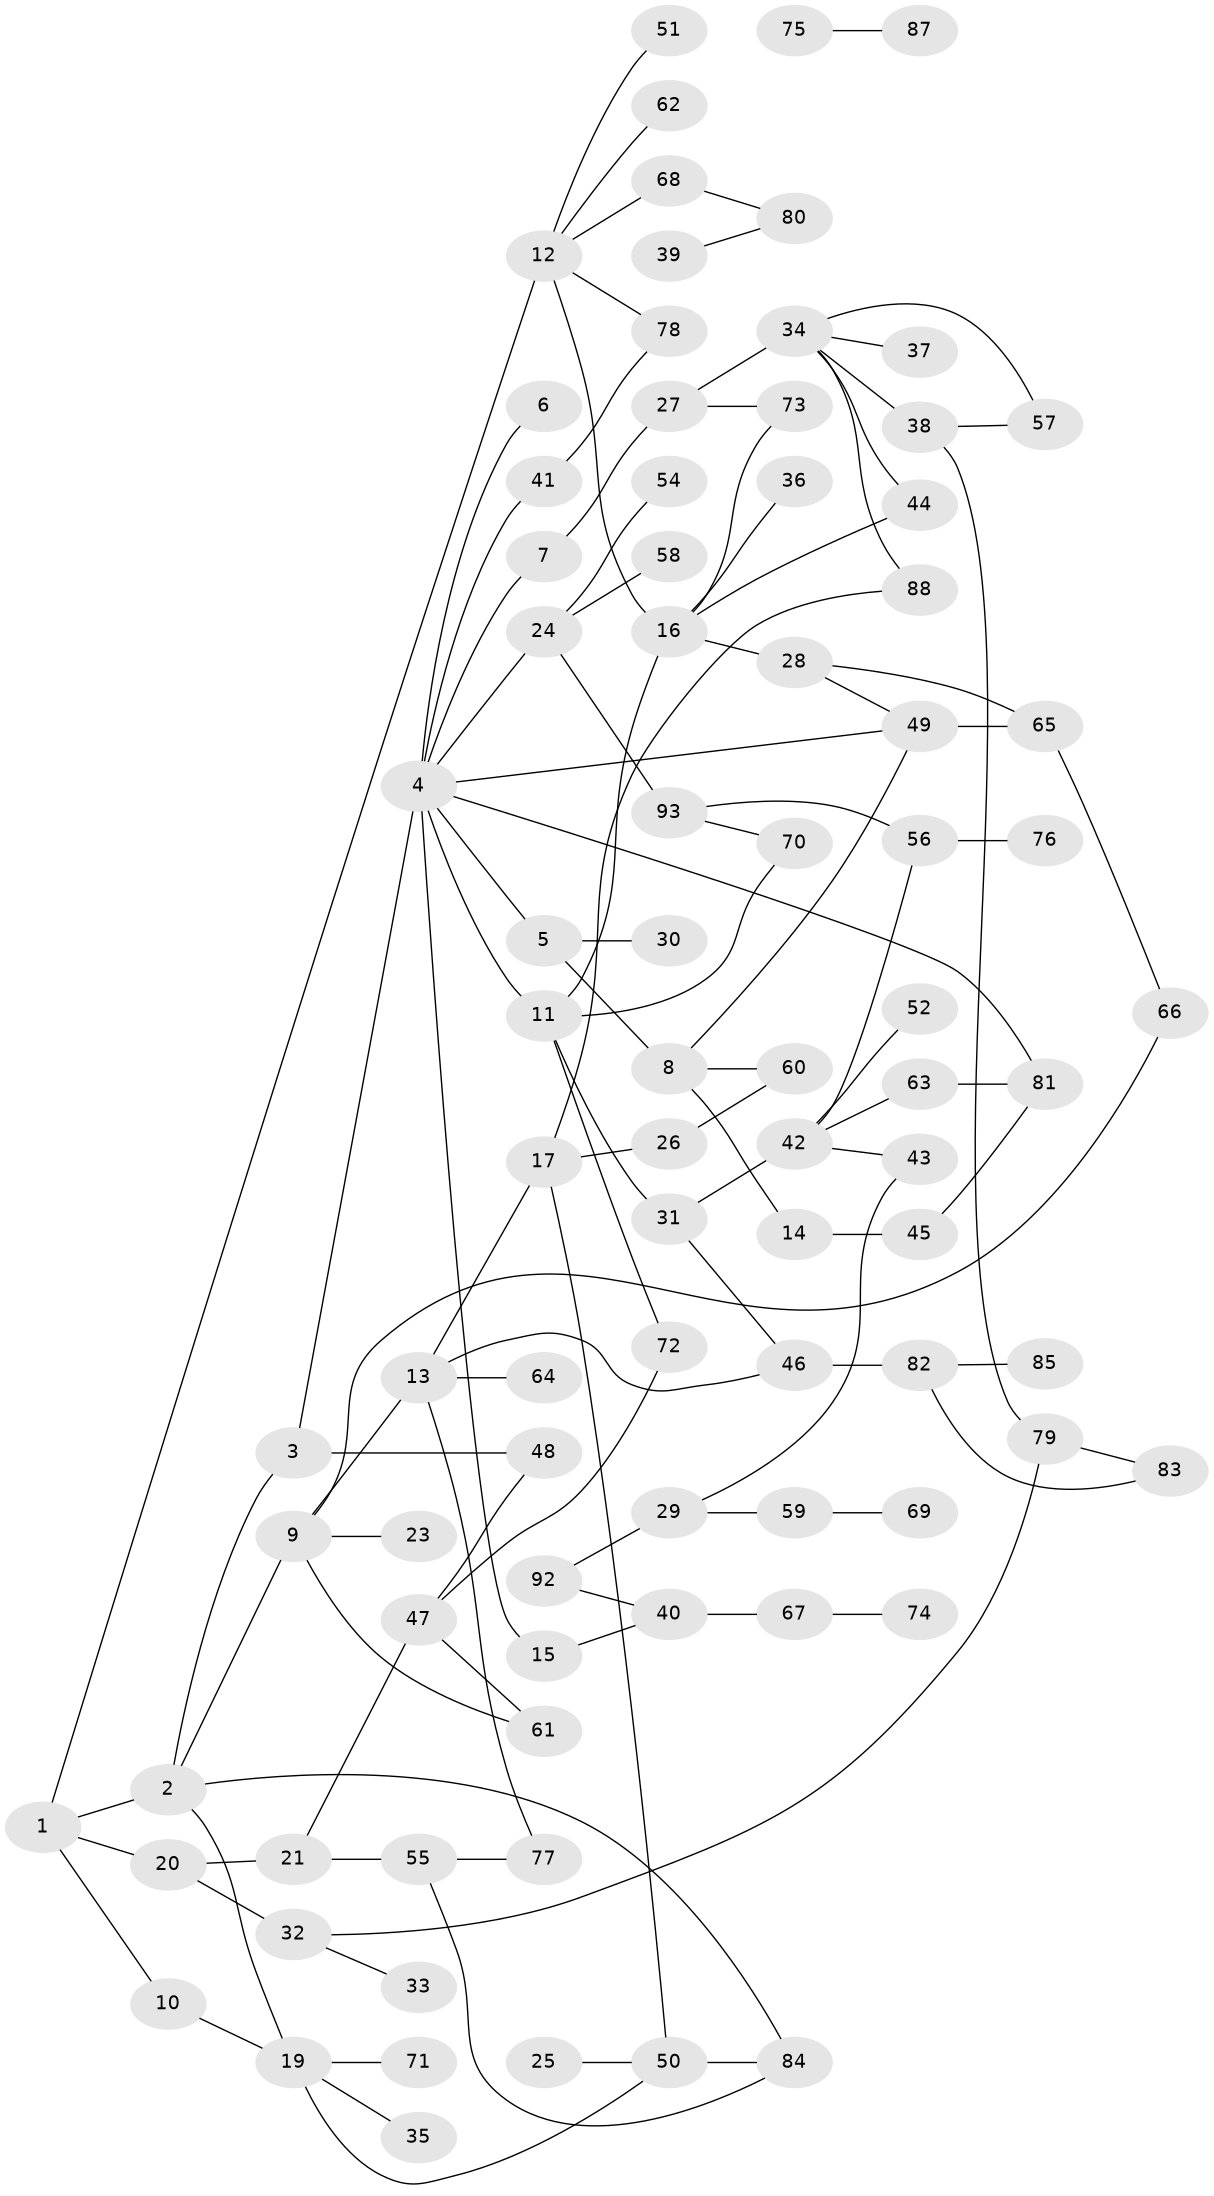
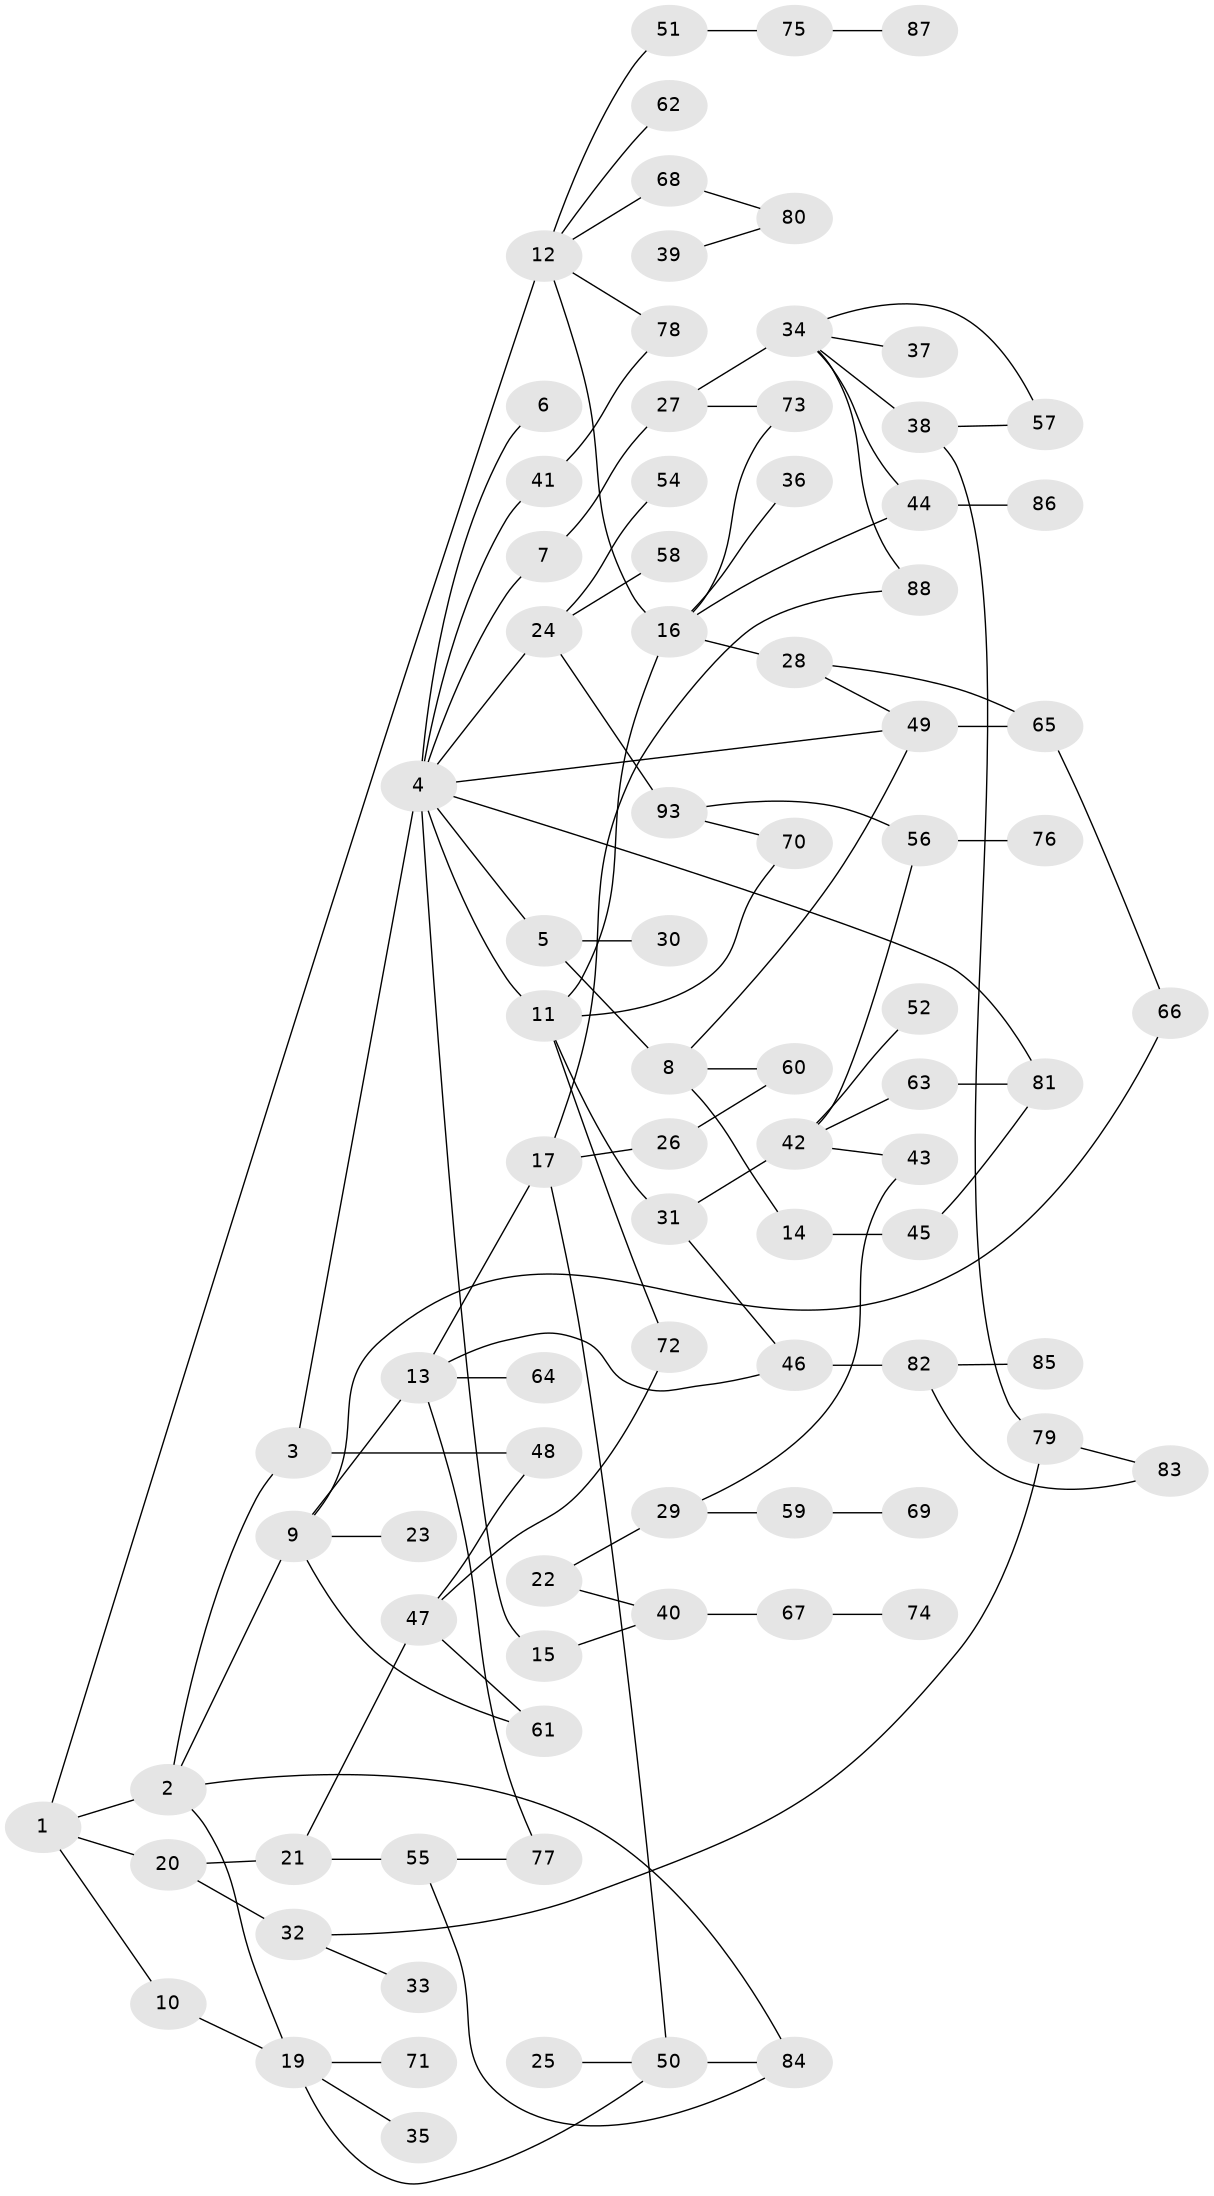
edge "51" -- "75": added
node "86": added
node "92": label "92" -> "22"
